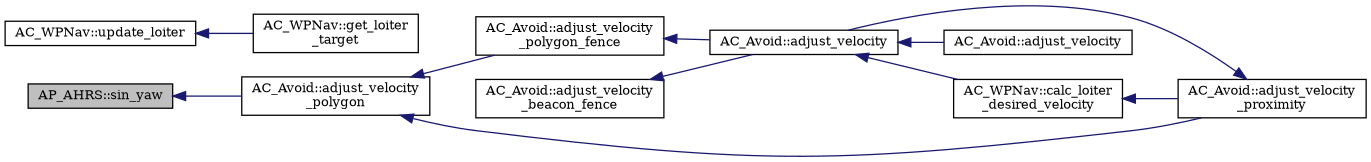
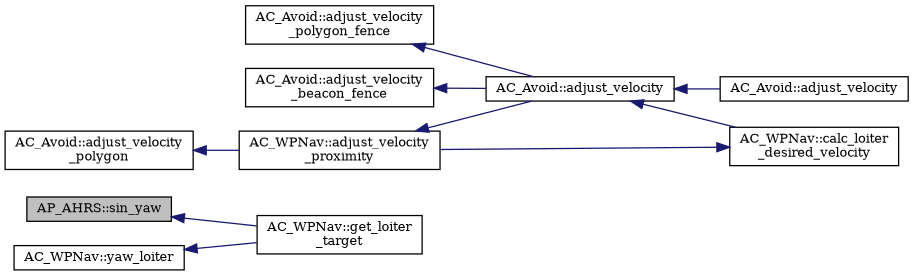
node "AC_WPNav::update_loiter": label "AC_WPNav::update_loiter" -> "AC_WPNav::yaw_loiter"
edge "AC_Avoid::adjust_velocity _polygon_fence" -> "AC_Avoid::adjust_velocity _polygon": removed
edge "AC_Avoid::adjust_velocity _polygon" -> "AP_AHRS::sin_yaw": now "AC_WPNav::get_loiter _target" -> "AP_AHRS::sin_yaw"
node "AC_Avoid::adjust_velocity _proximity": label "AC_Avoid::adjust_velocity _proximity" -> "AC_WPNav::adjust_velocity _proximity"
